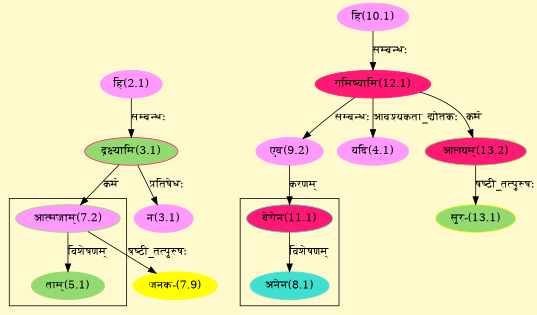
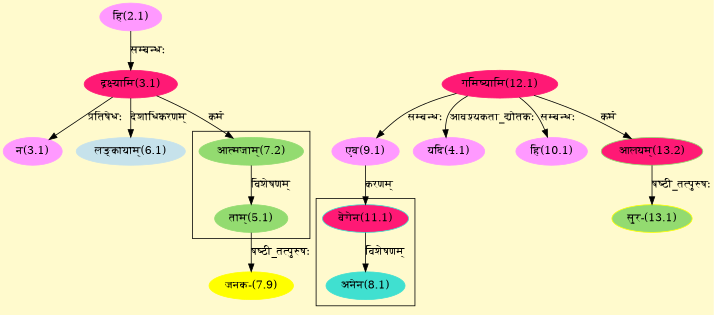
edge "हि(10.1)" -> "गमिष्यामि(12.1)": reversed
node "लङ्कायाम्(6.1)": added
node "द्रक्ष्यामि(3.1)": fillcolor #93db70 -> #ff1975
node "एव(9.2)": label "एव(9.2)" -> "एव(9.1)"
node "आत्मजाम्(7.2)": fillcolor #ff99ff -> #93db70
edge "आत्मजाम्(7.2)" -> "जनक-(7.9)": now "ताम्(5.1)" -> "जनक-(7.9)"
